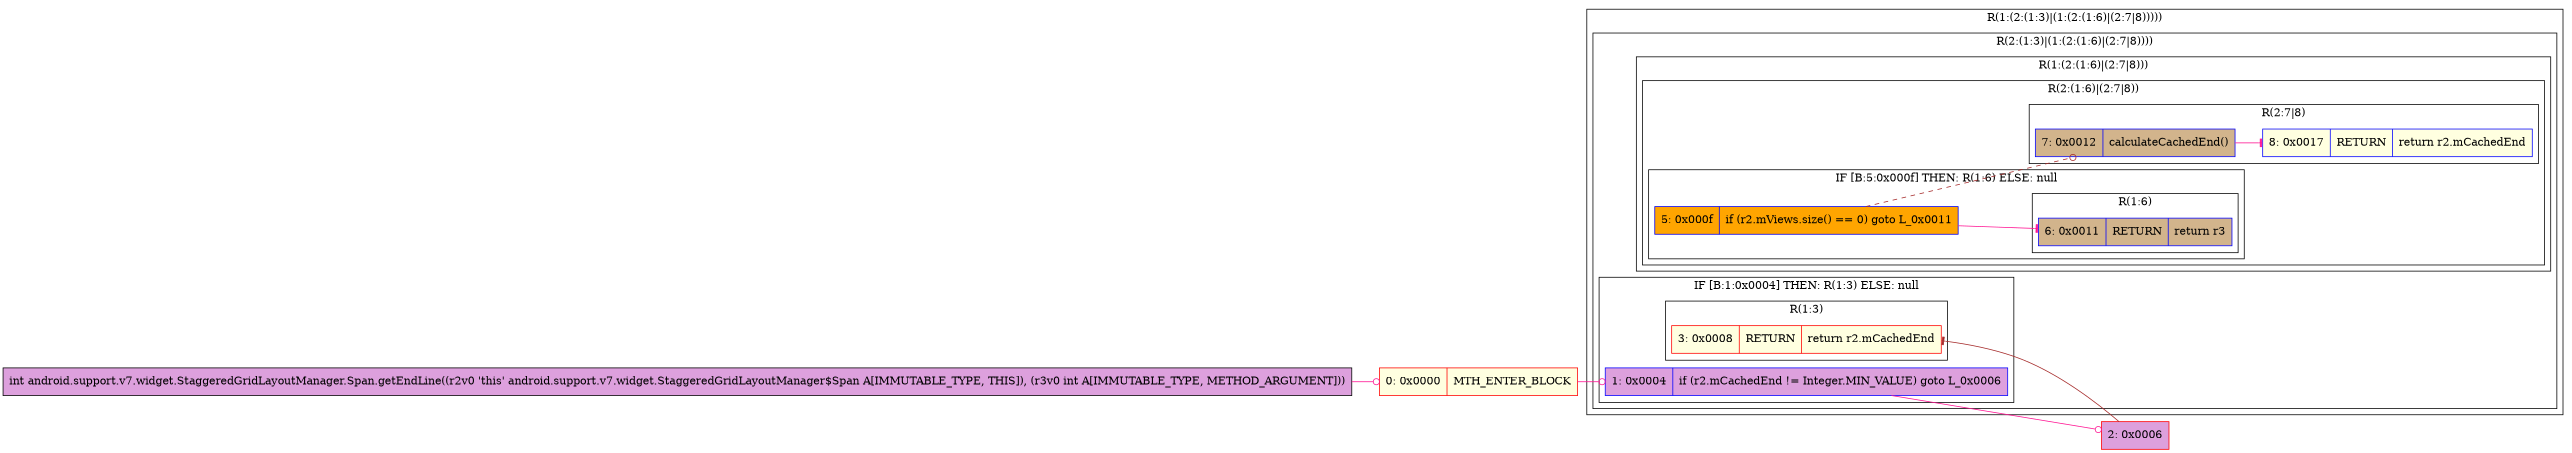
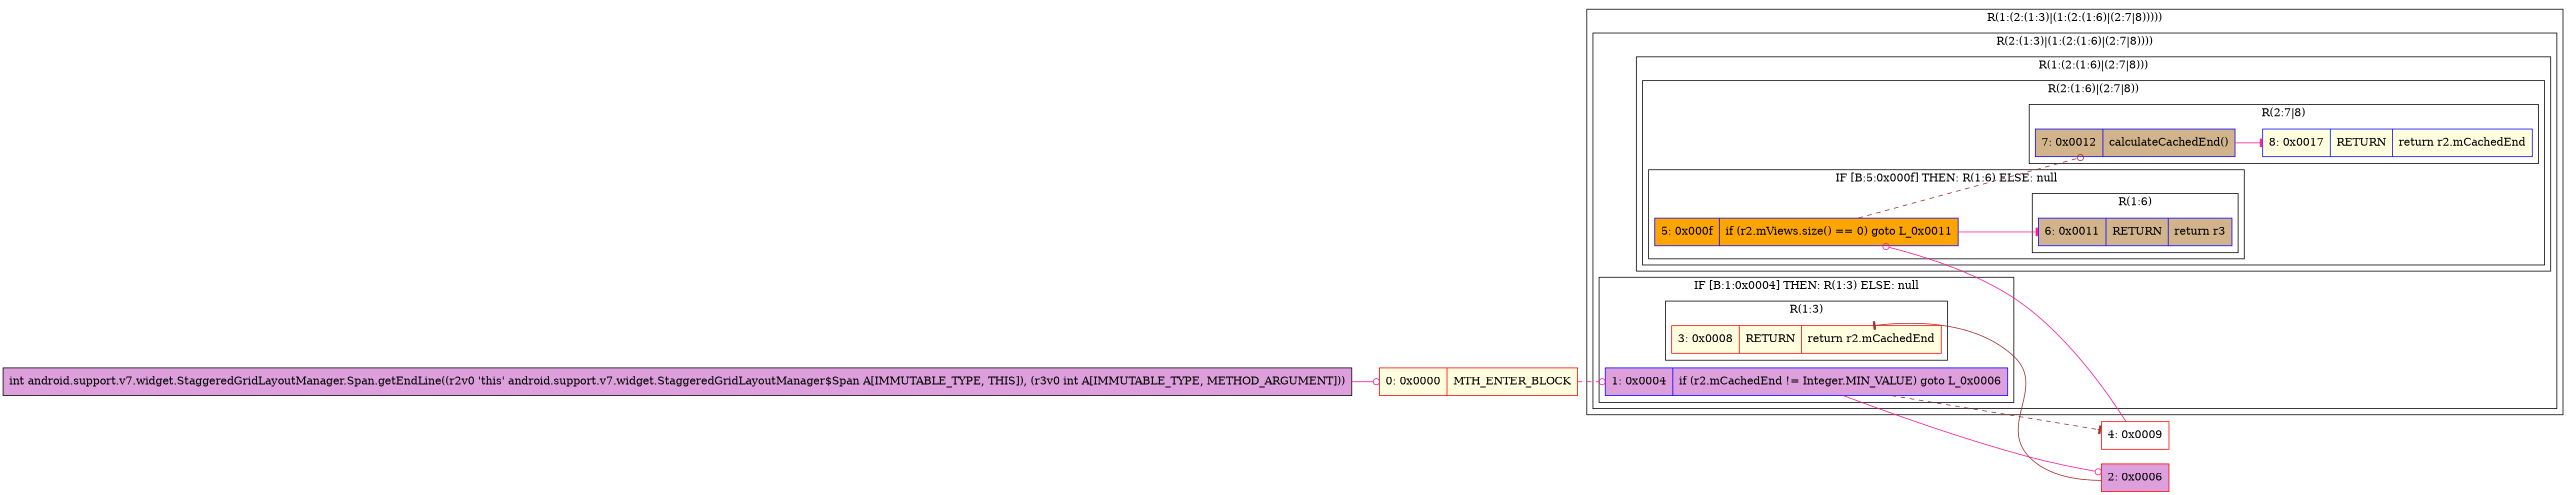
edge "0: 0x0000" -> "1: 0x0004": style solid -> dashed
node "4: 0x0009": added
